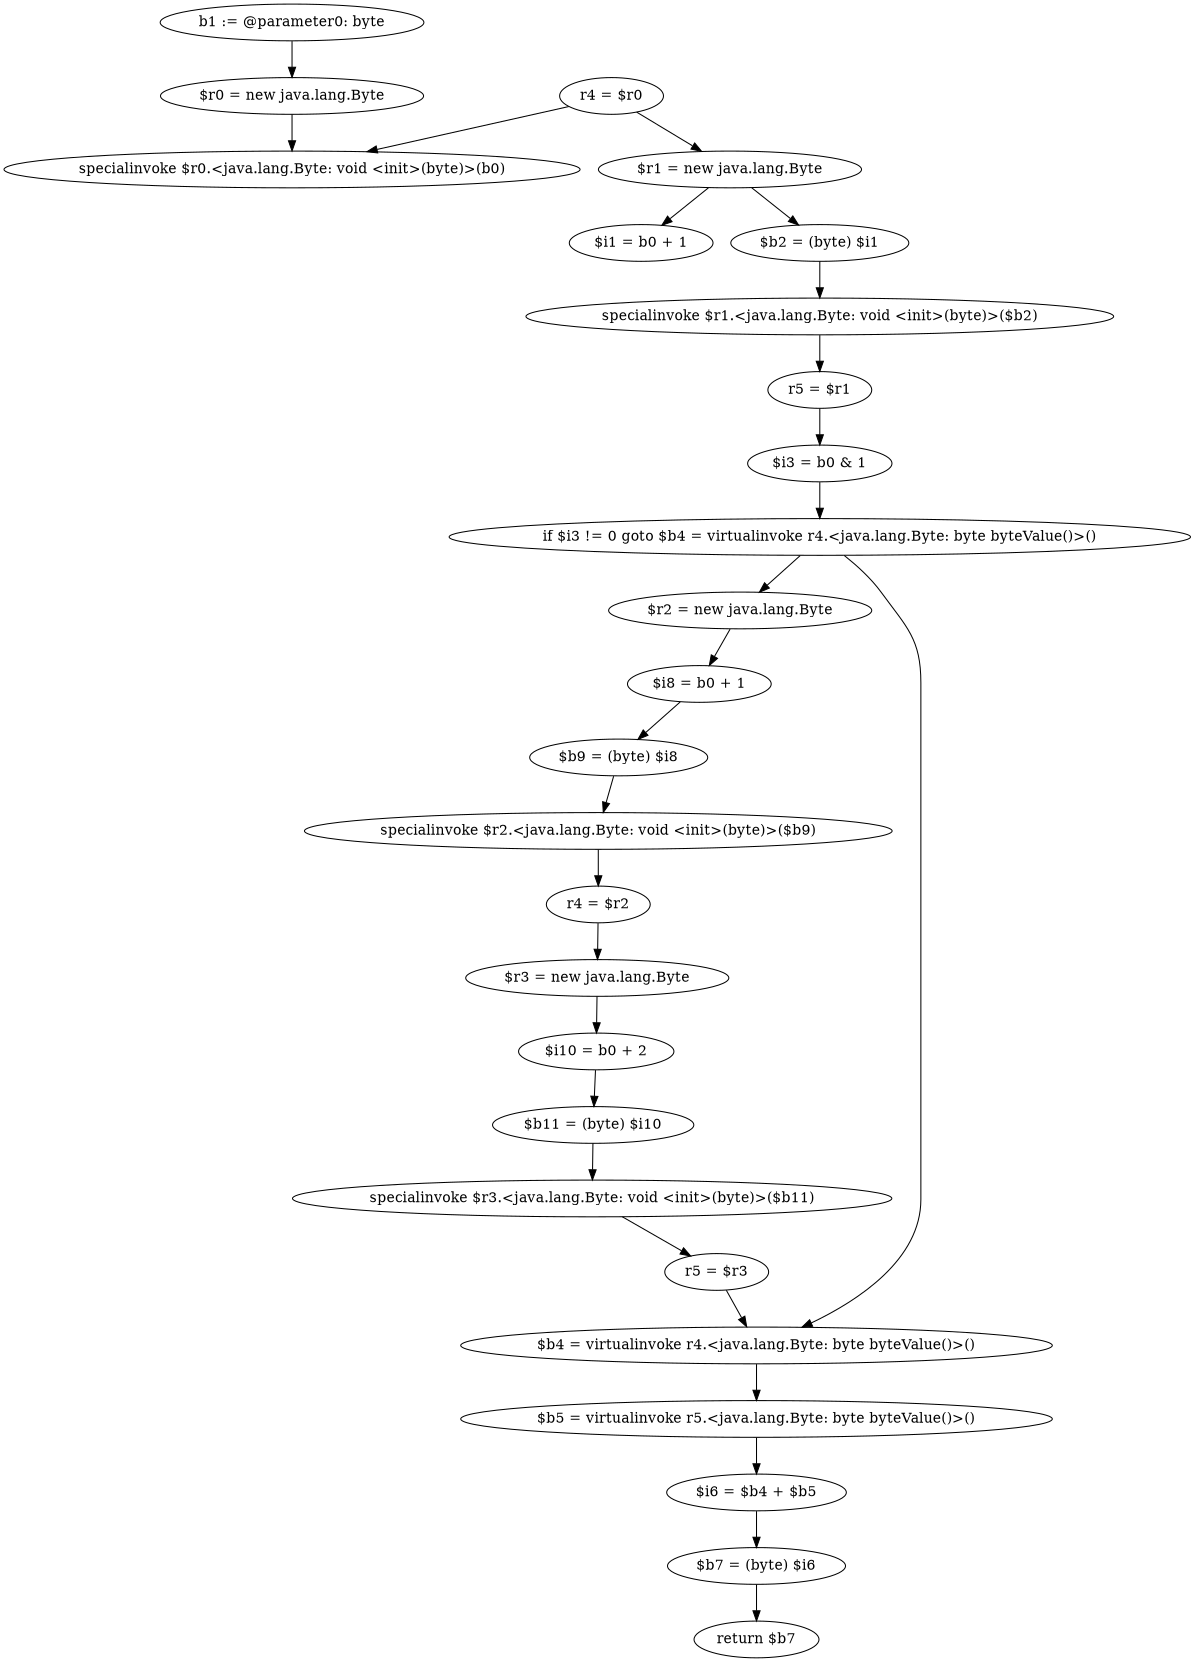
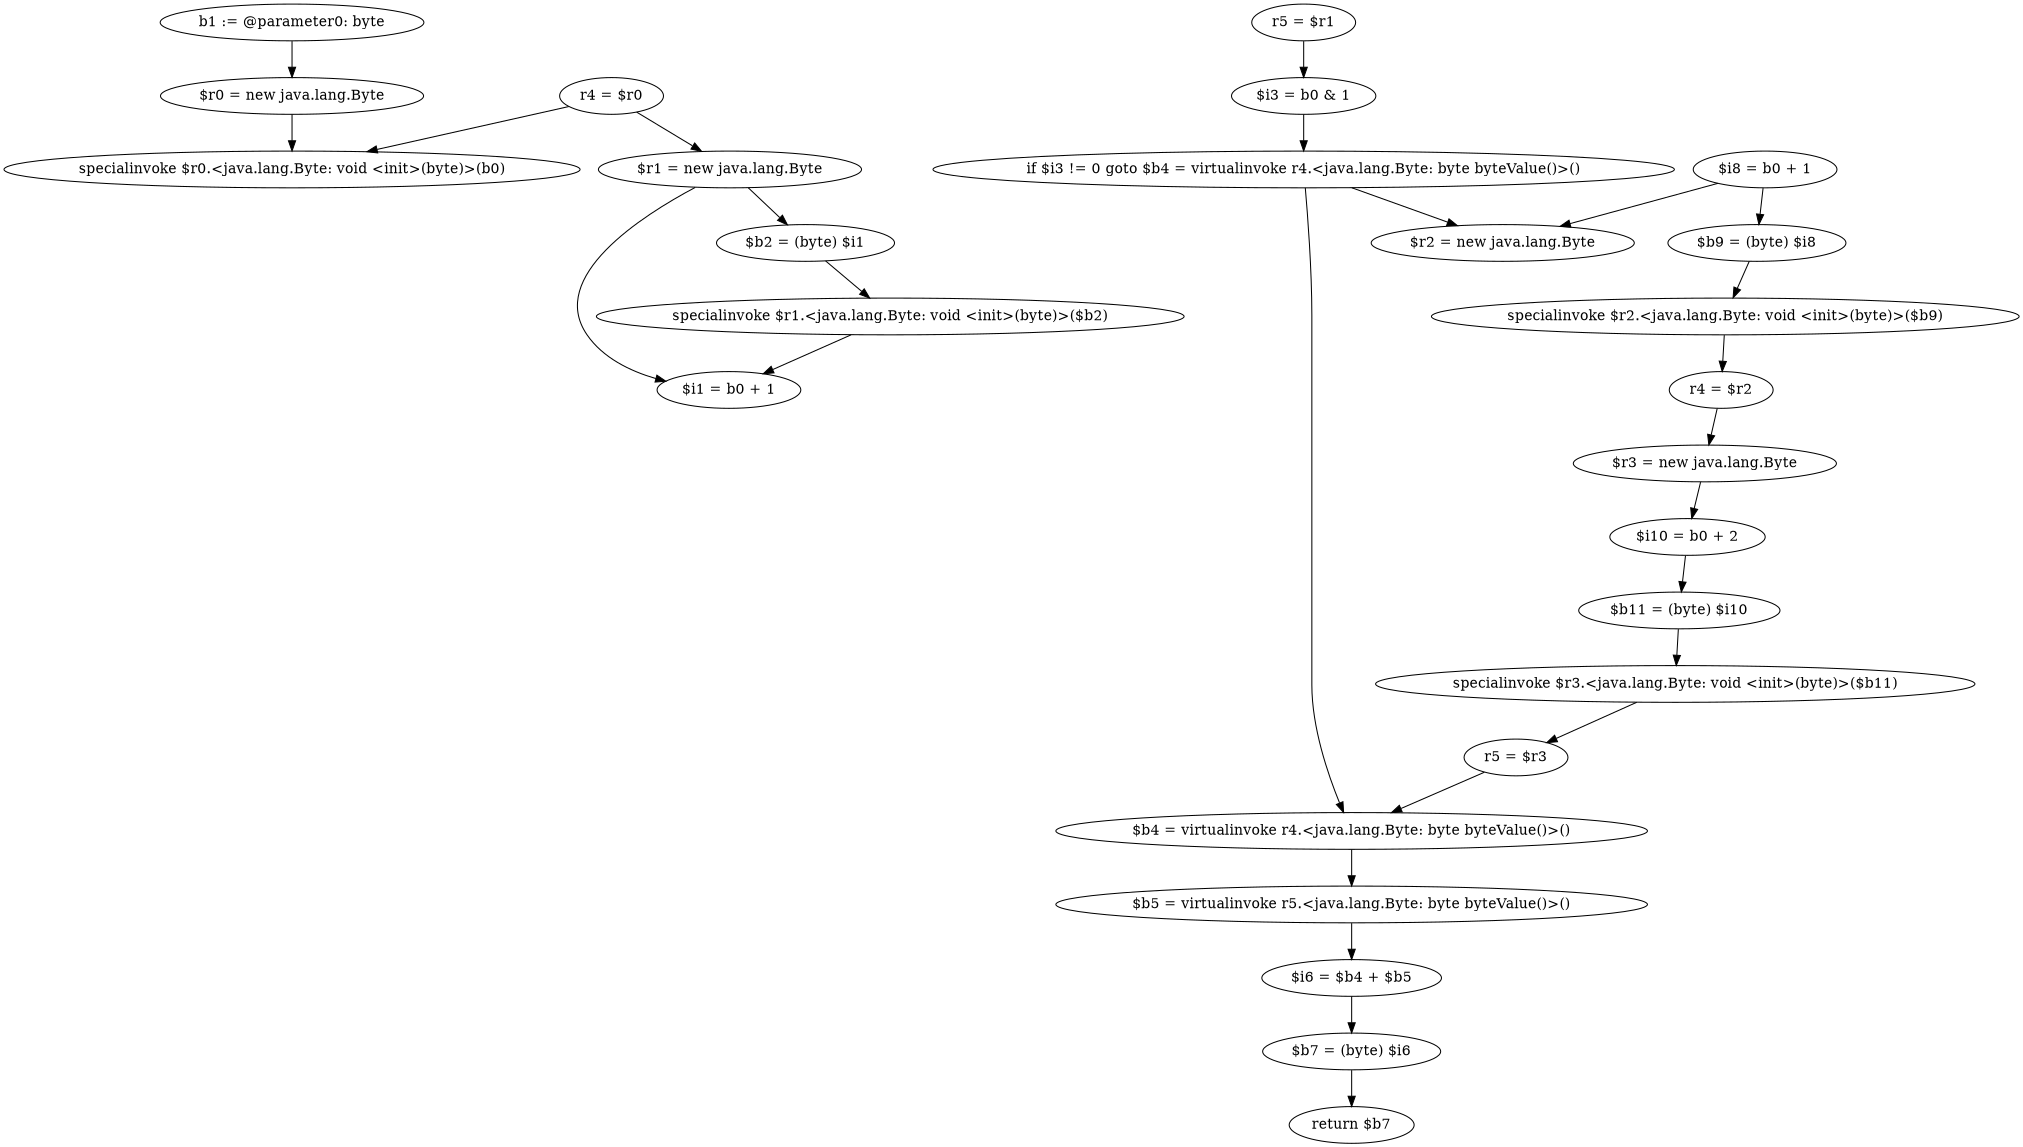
edge "specialinvoke $r1.<java.lang.Byte: void <init>(byte)>($b2)" -> "r5 = $r1": now "specialinvoke $r1.<java.lang.Byte: void <init>(byte)>($b2)" -> "$i1 = b0 + 1"
edge "$r2 = new java.lang.Byte" -> "$i8 = b0 + 1": reversed
